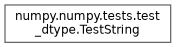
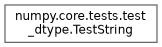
node "numpy.numpy.tests.test _dtype.TestString": label "numpy.numpy.tests.test _dtype.TestString" -> "numpy.core.tests.test _dtype.TestString"
